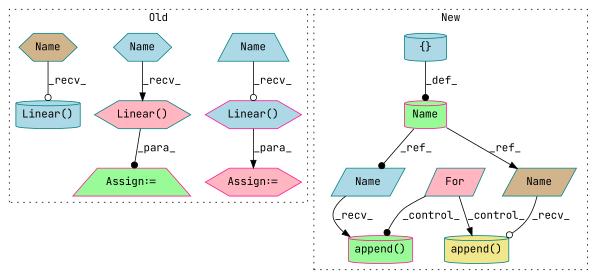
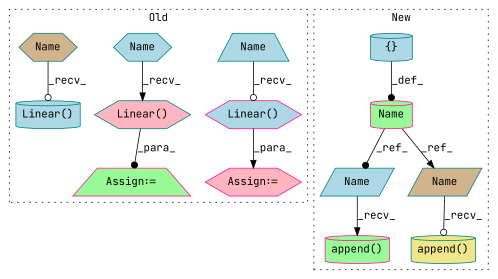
node "For": removed
